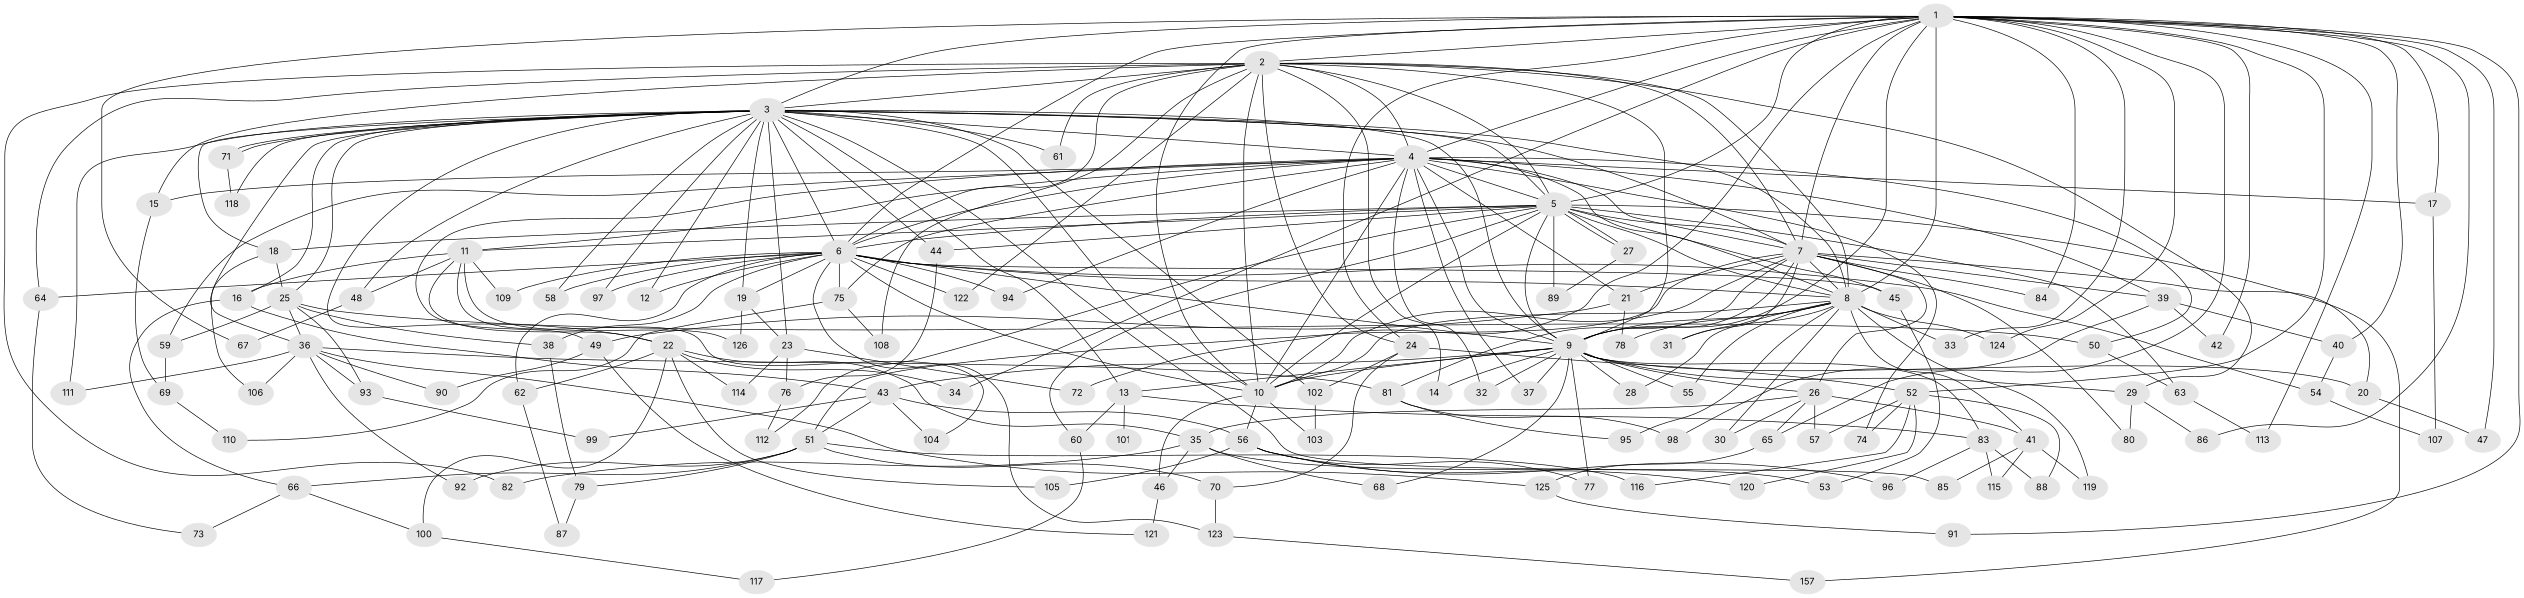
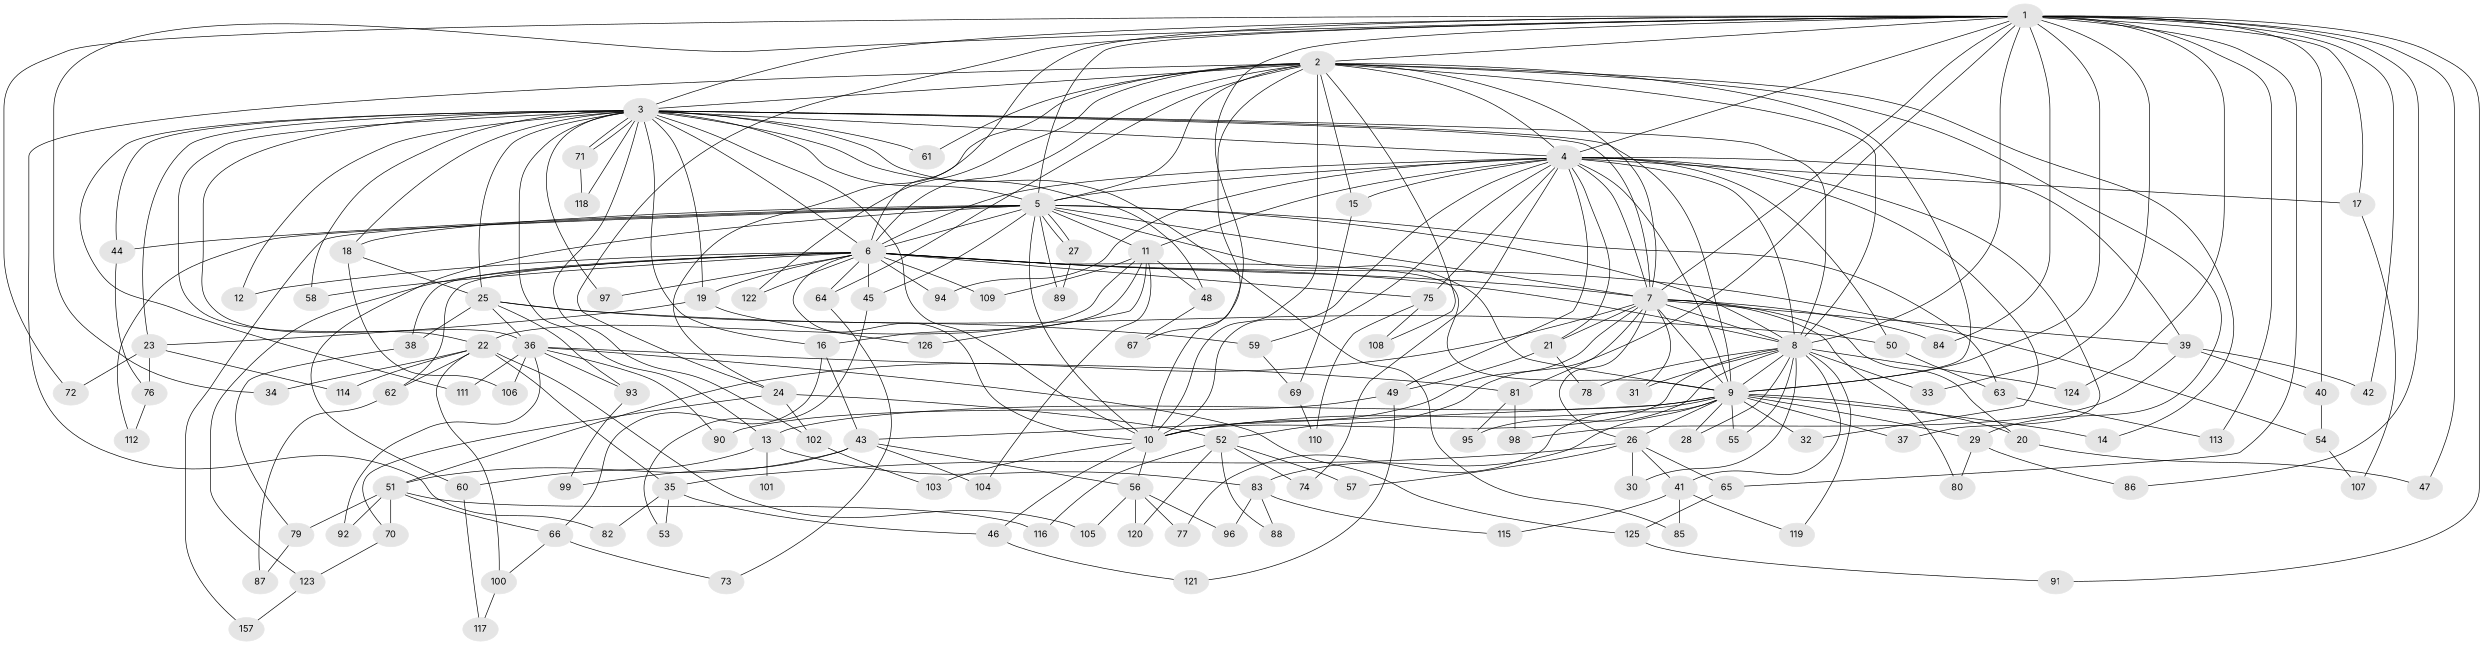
edge "1" -- "67": now "2" -- "67"
edge "6" -- "7": added
node "68": removed
